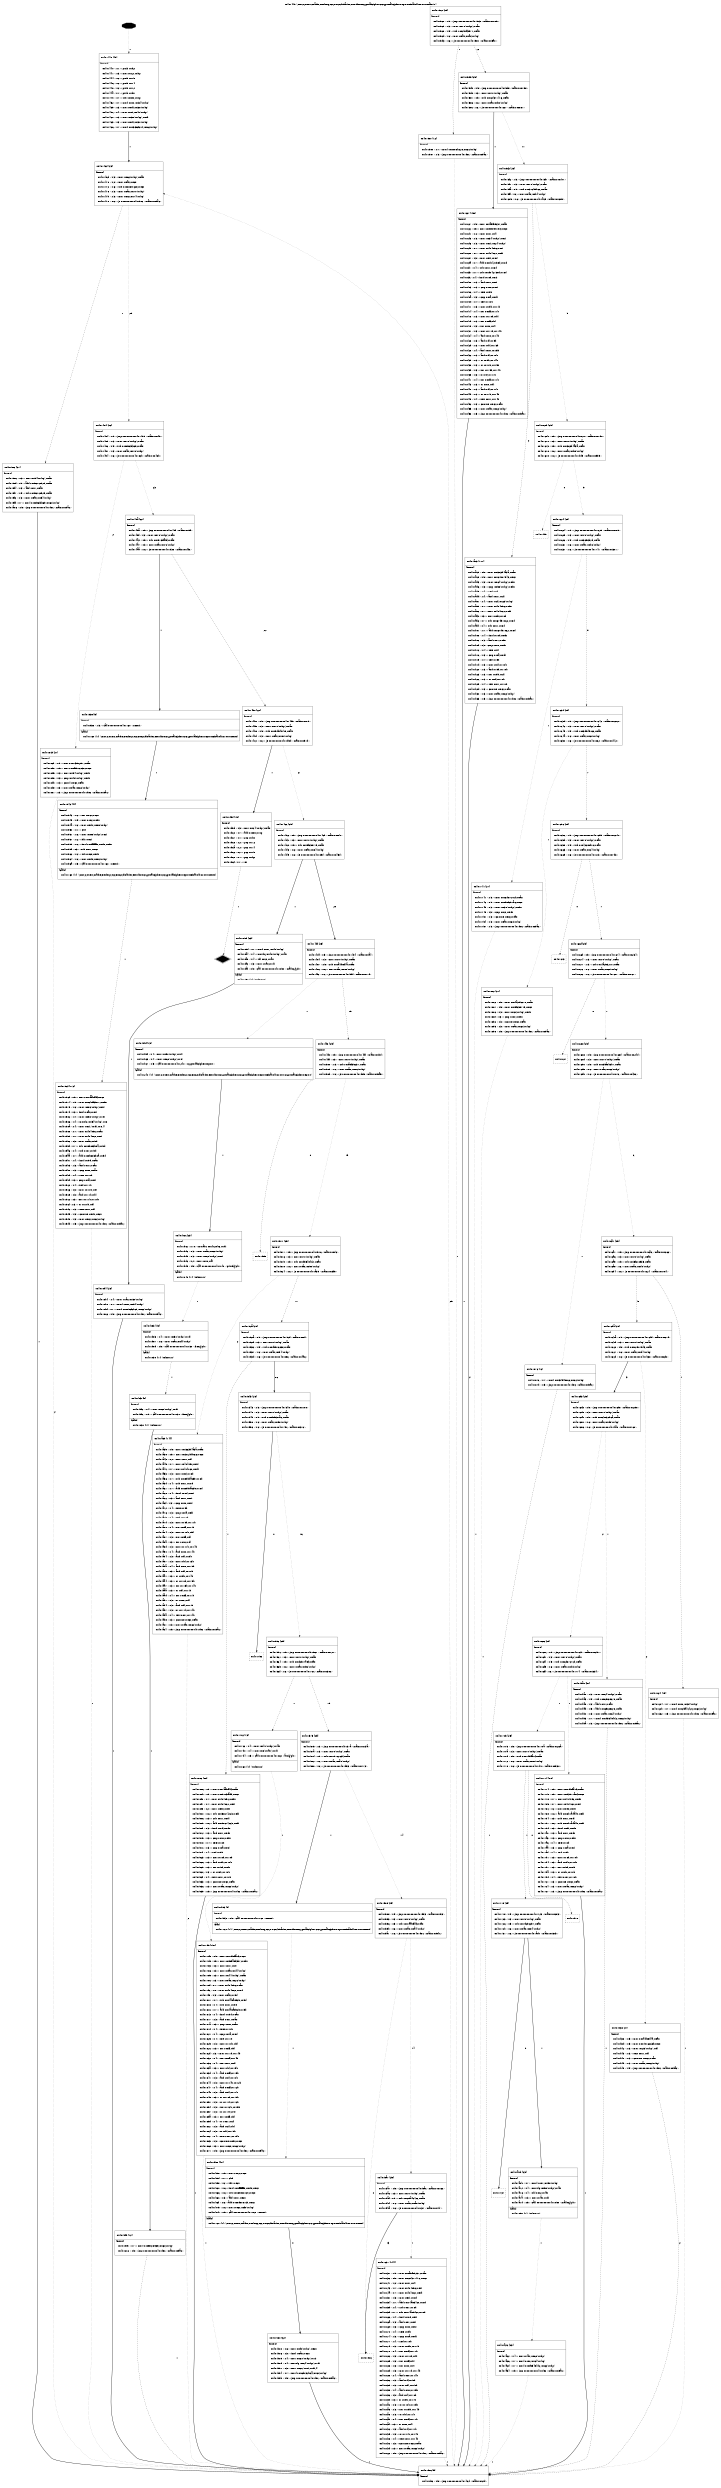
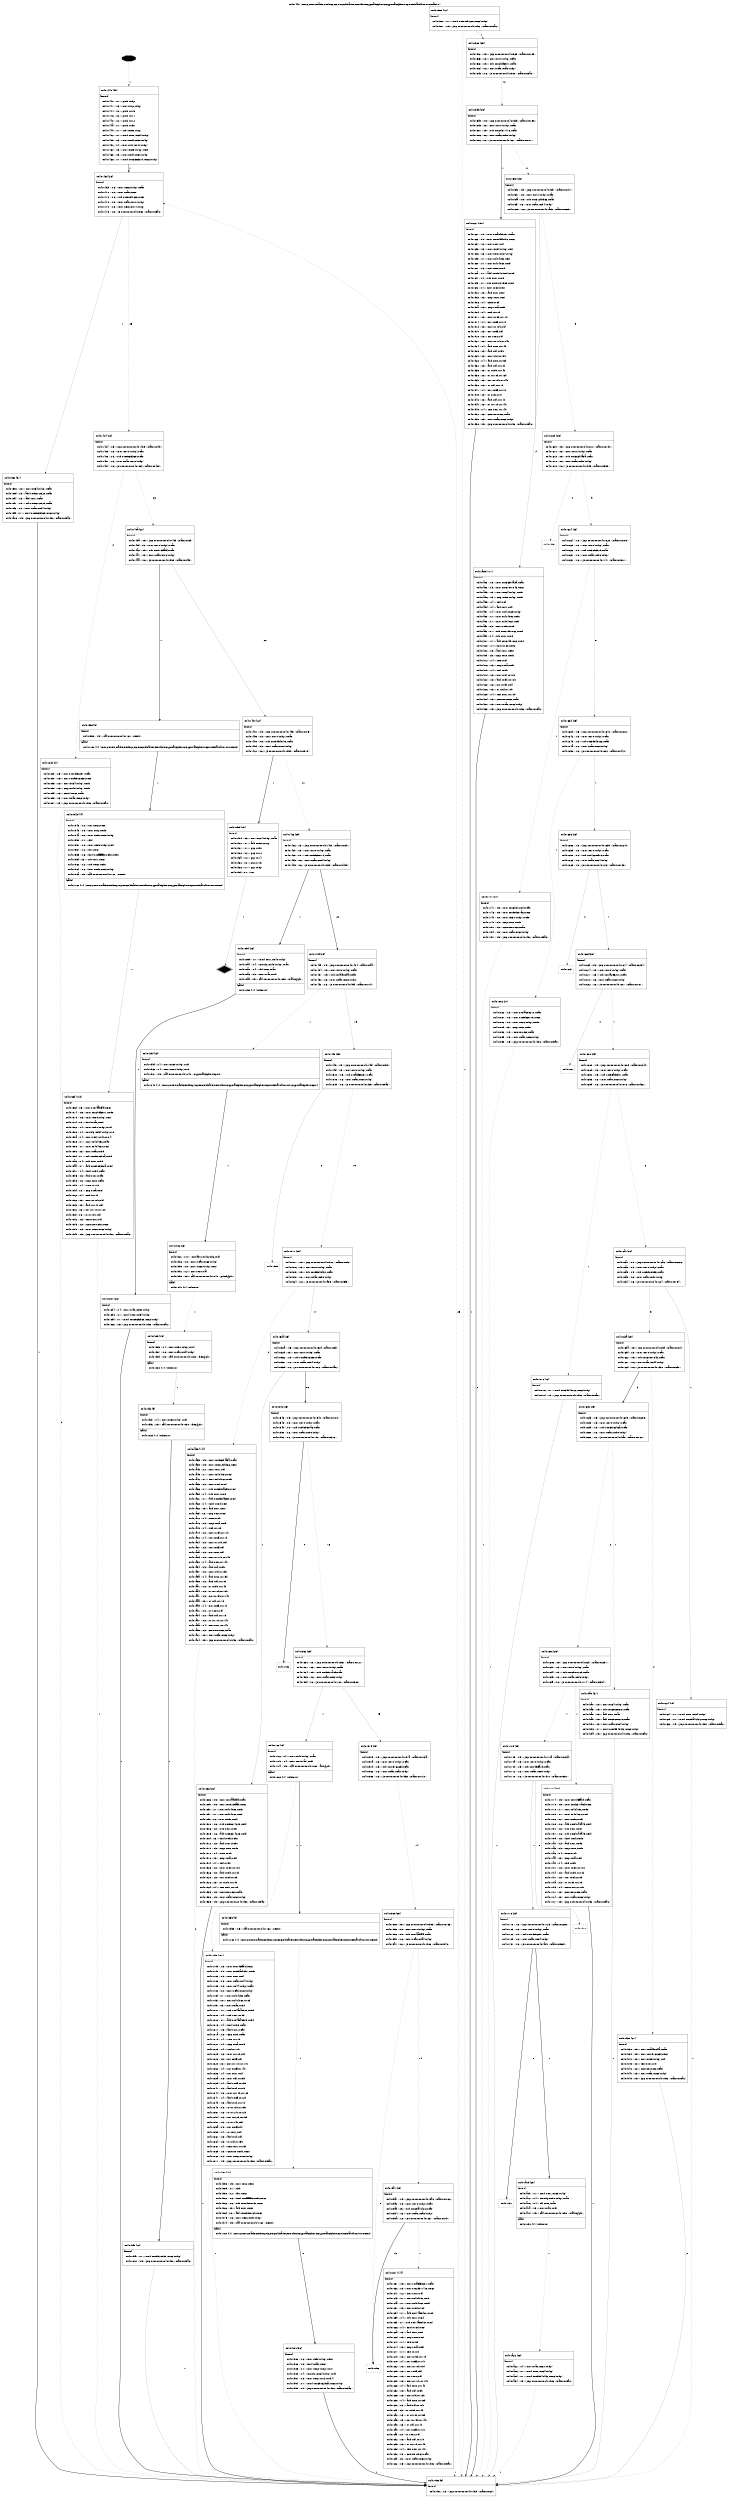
edge "0x4015c0 [25]" -> "0x4019e0 [12]": reversed
edge "0x401575 [25]" -> "0x401b53 [5]": now "0x4017cc [13]" -> "0x401b53 [5]"
